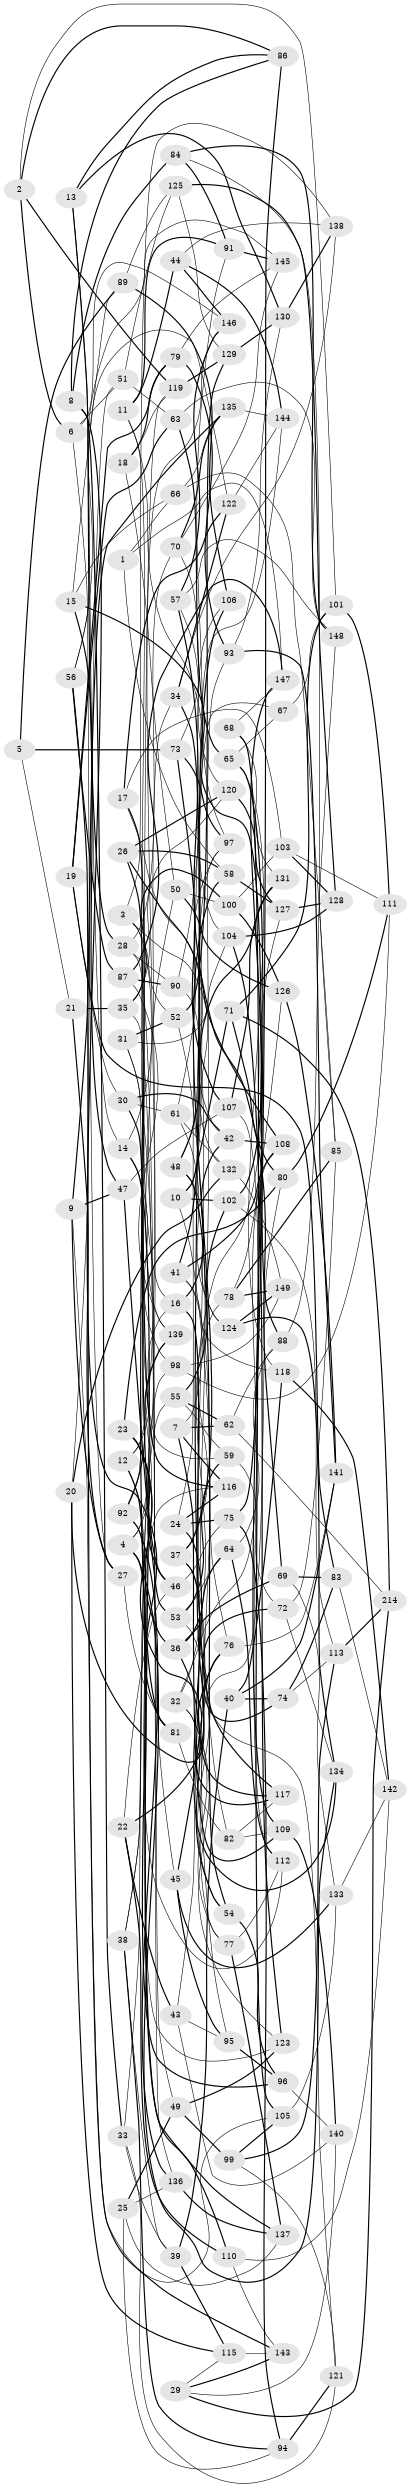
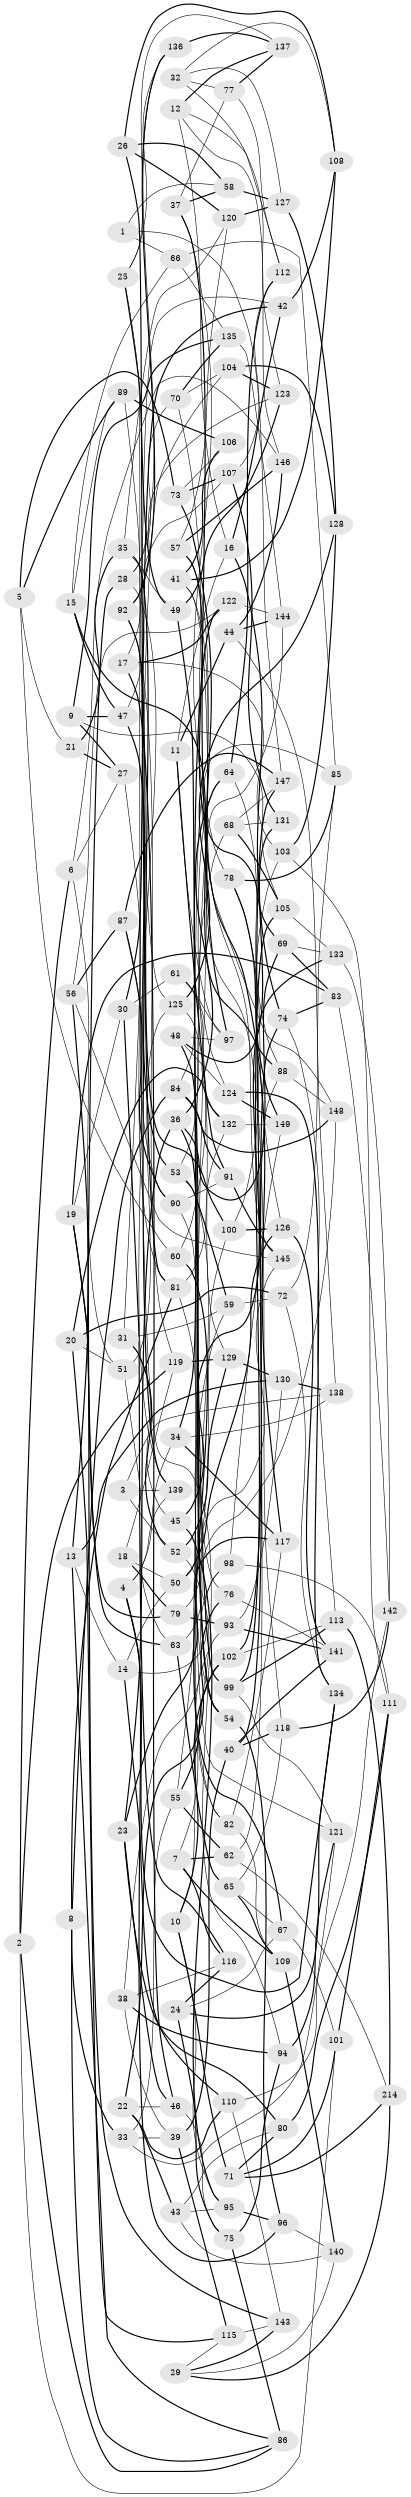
edge "3" -- "132": now "81" -- "132"
node "60": added
edge "76" -- "45": removed
